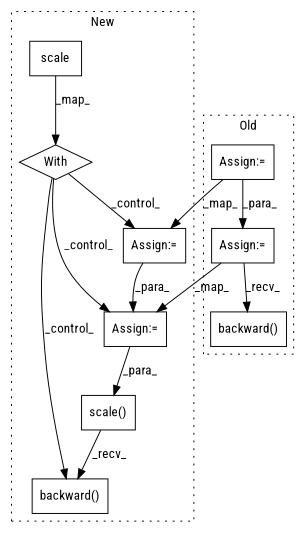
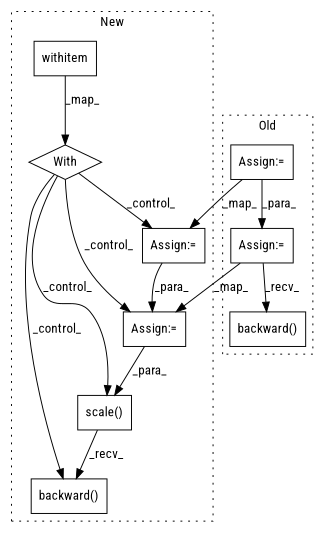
node "scale": label "scale" -> "withitem"
edge "With" -> "scale()": added, label "_control_"
